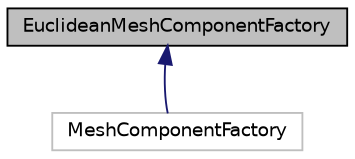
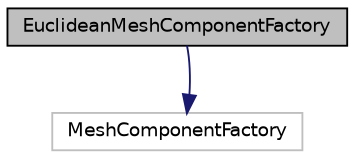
edge "MeshComponentFactory" -> "EuclideanMeshComponentFactory": reversed
